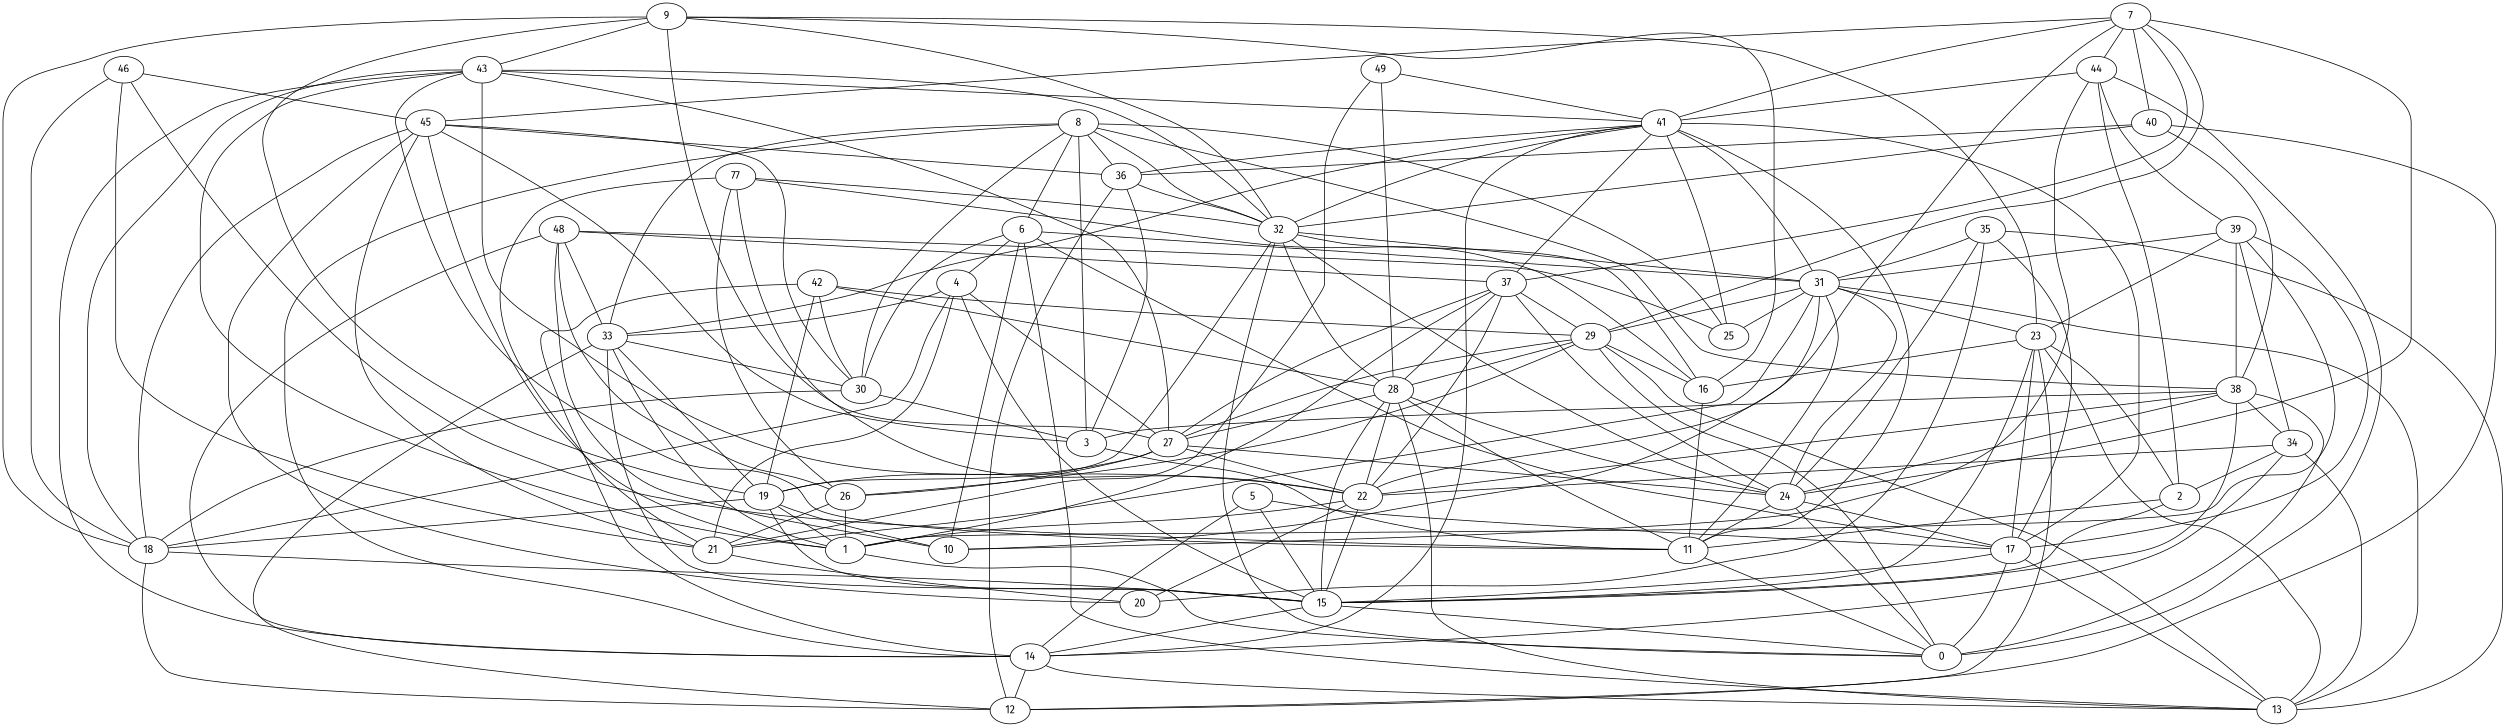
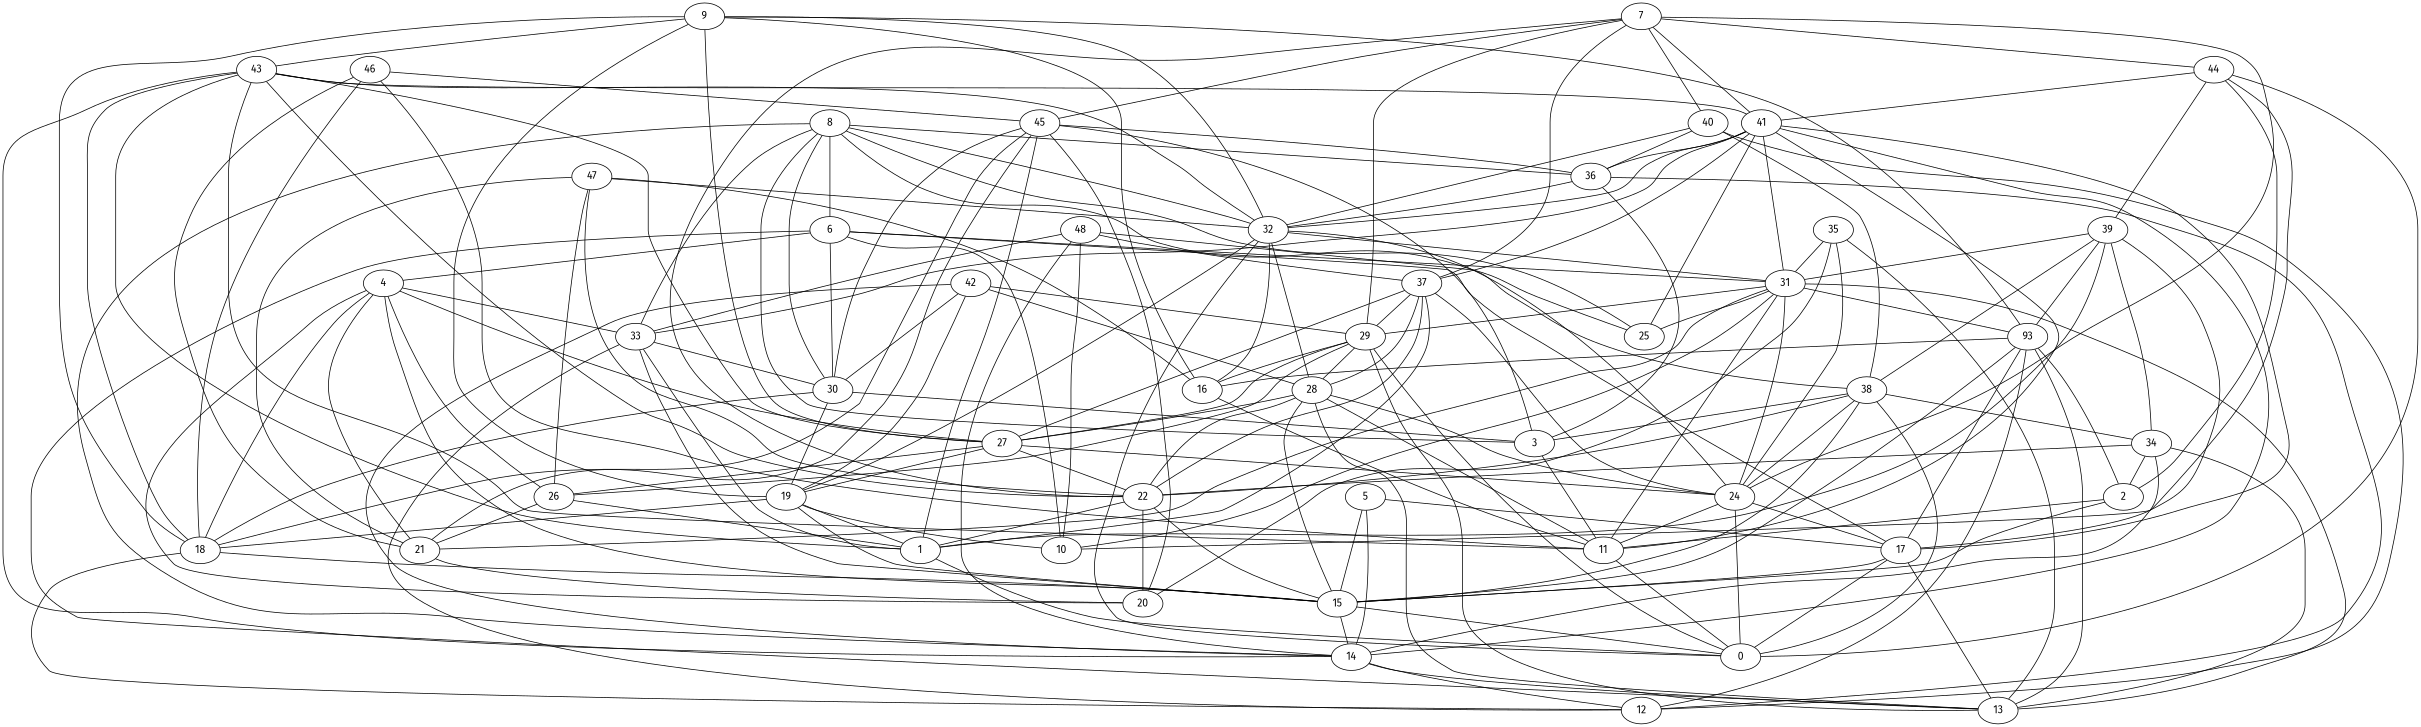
node "49": removed
node "77": label "77" -> "47"
node "23": label "23" -> "93"
edge "35" -- "17": removed
edge "48" -- "26": now "4" -- "26"
edge "33" -- "19": now "30" -- "19"
edge "4" -- "20": added
